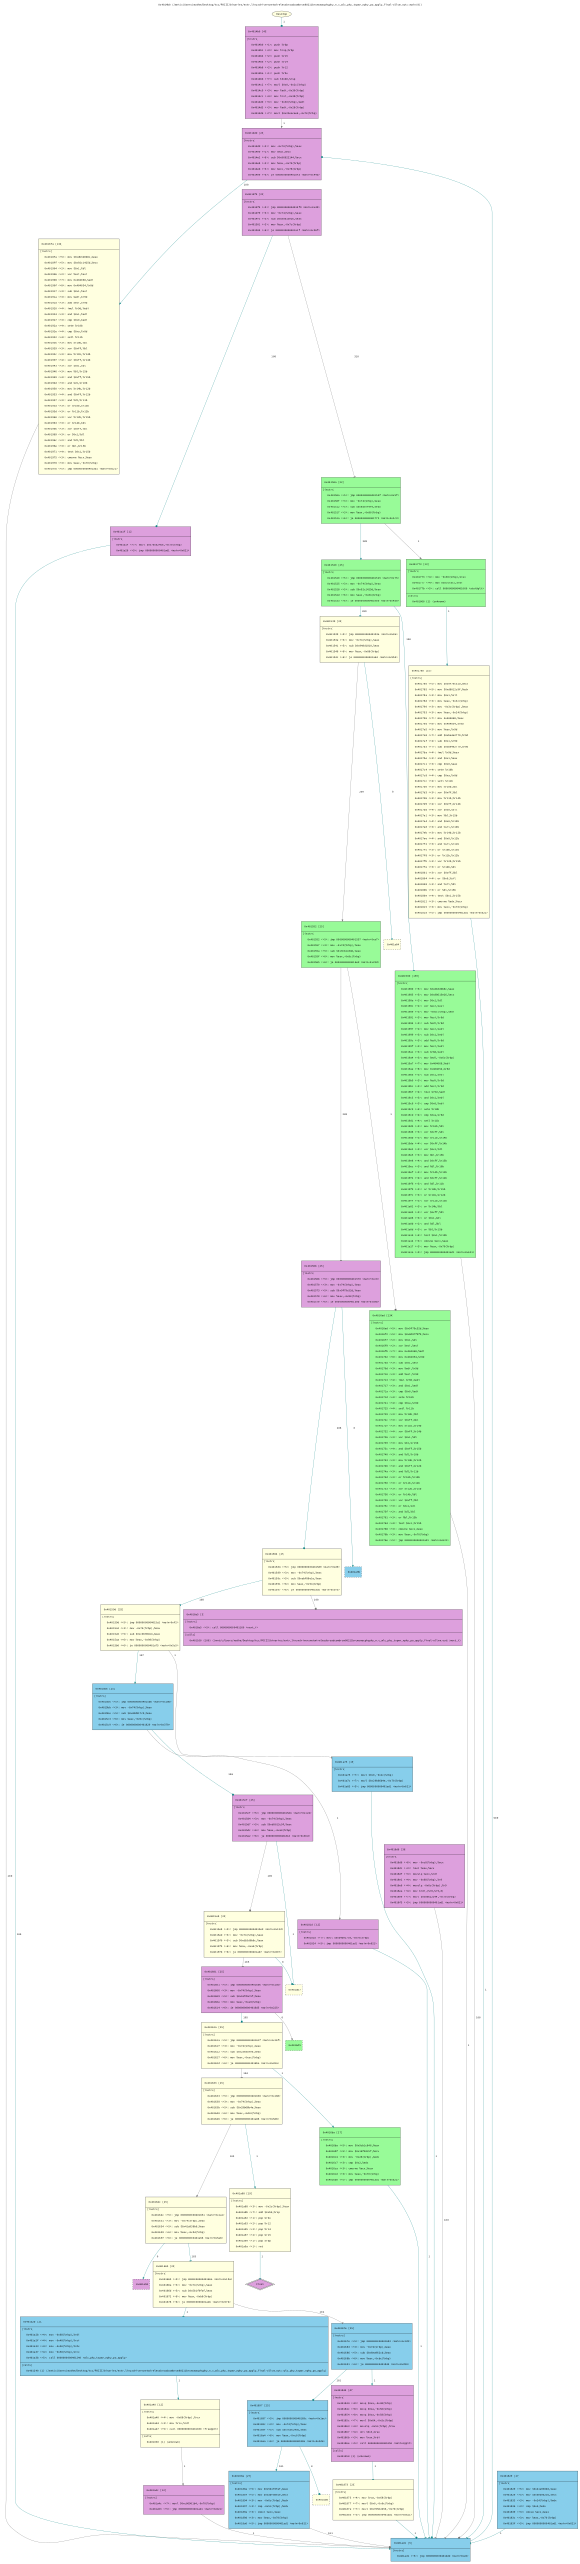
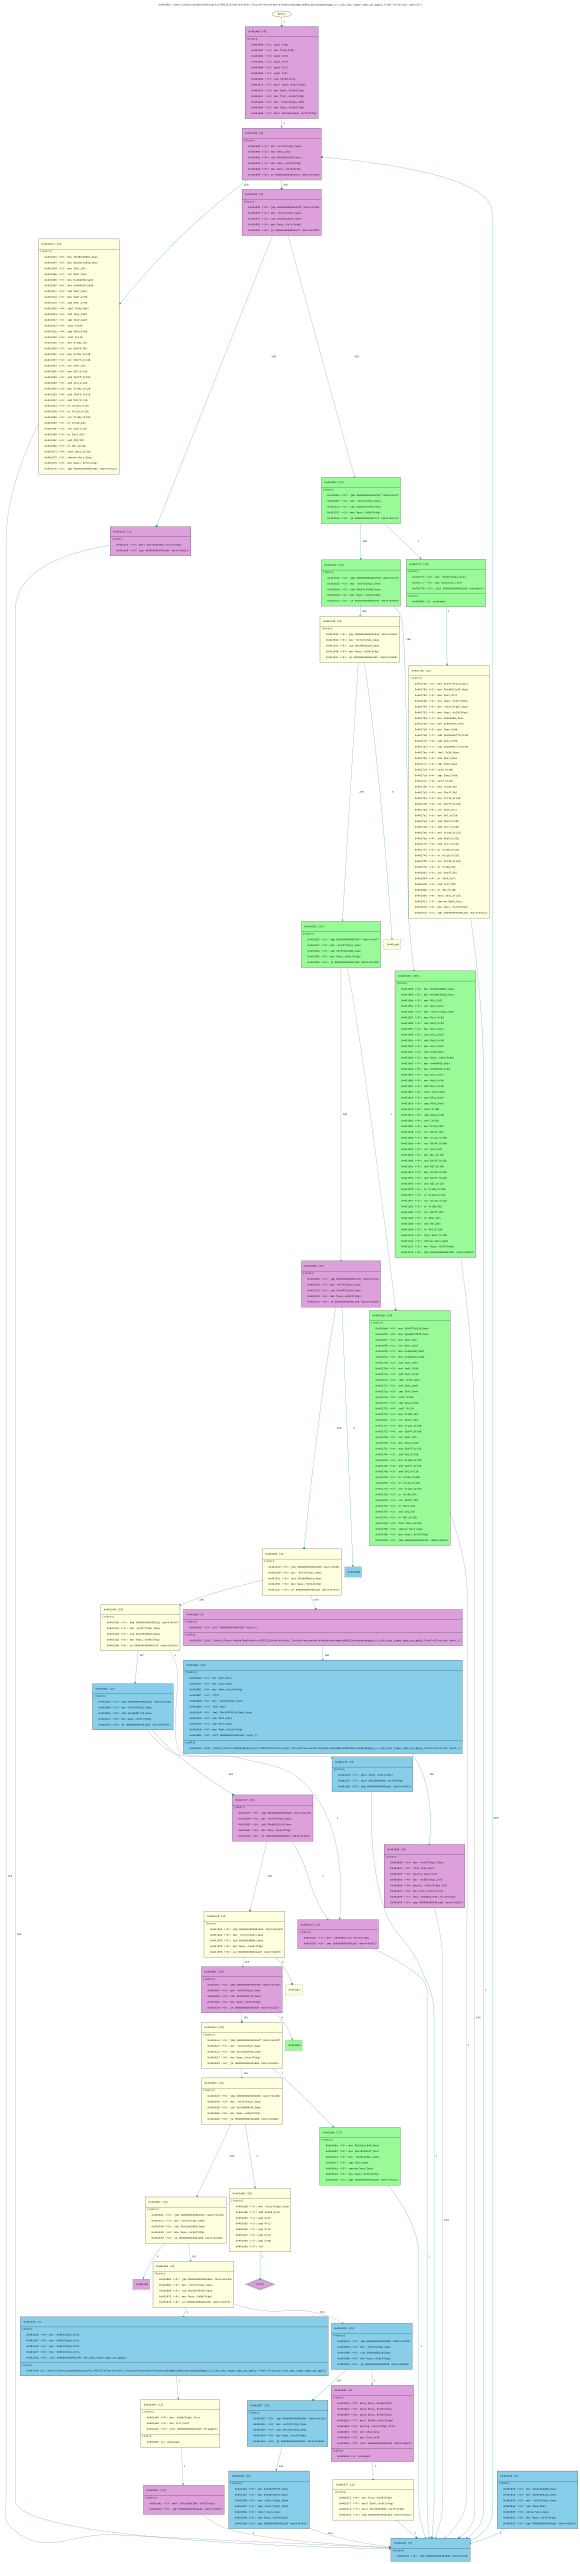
node "Desktop": label "Desktop" -> "Entry"
edge "0x4014dd [23]" -> "0x4014f4 [22]": added, label "410"
node "0x4018aa [44]": added
edge "0x4015cf [25]" -> "0x401ab7": now "0x4015cf [25]" -> "0x40181d [12]"
node "0x4016b0": removed
